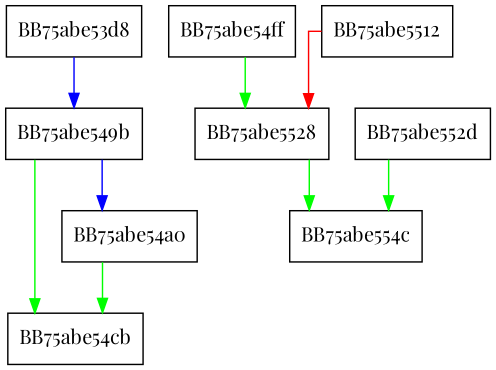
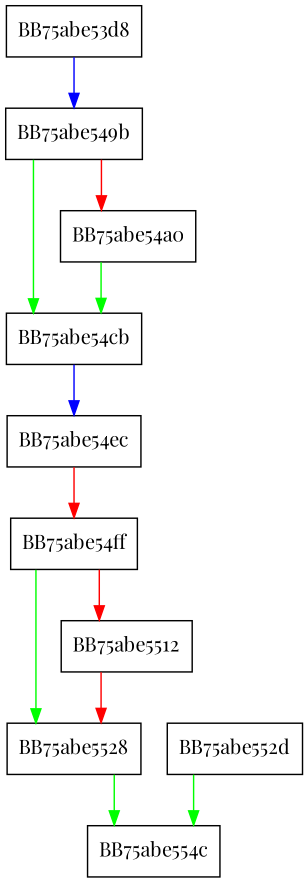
edge "BB75abe549b" -> "BB75abe54a0": color blue -> red
node "BB75abe54ec": added
edge "BB75abe54ff" -> "BB75abe5512": added
